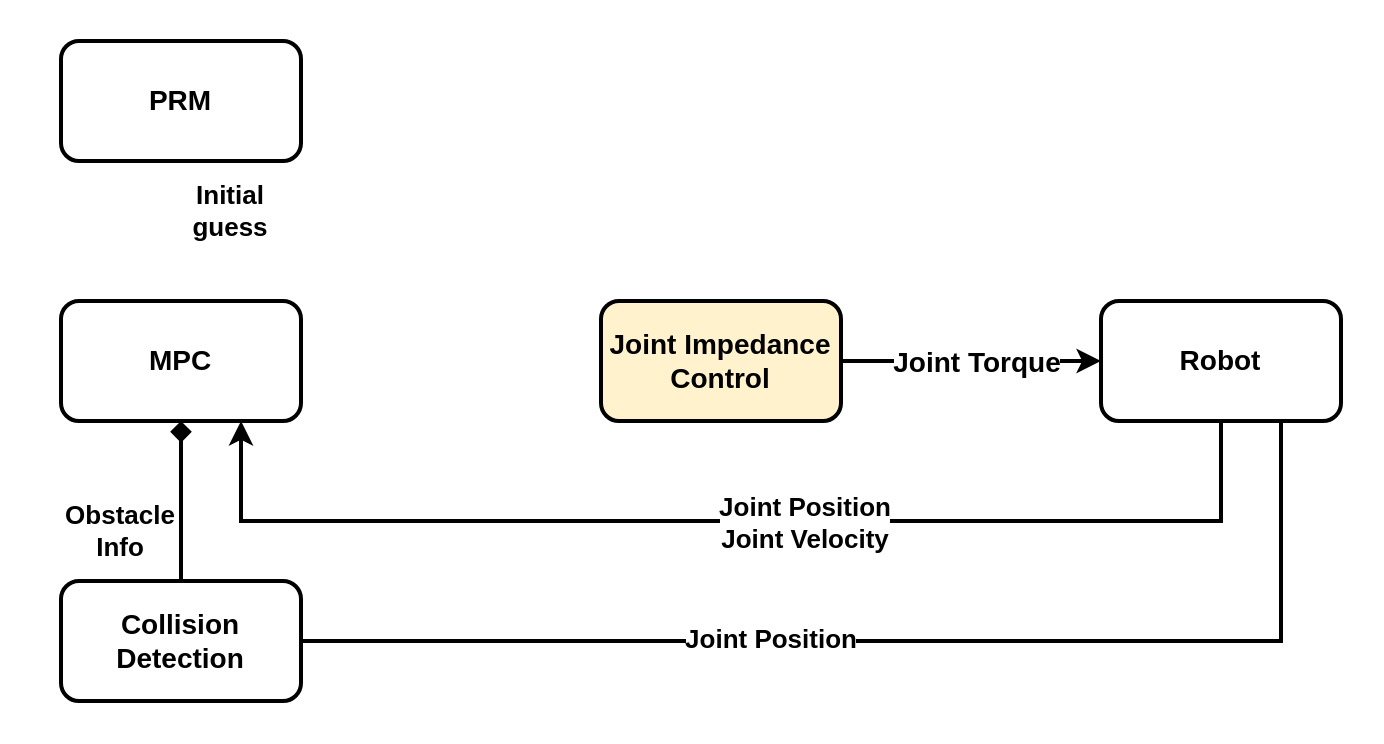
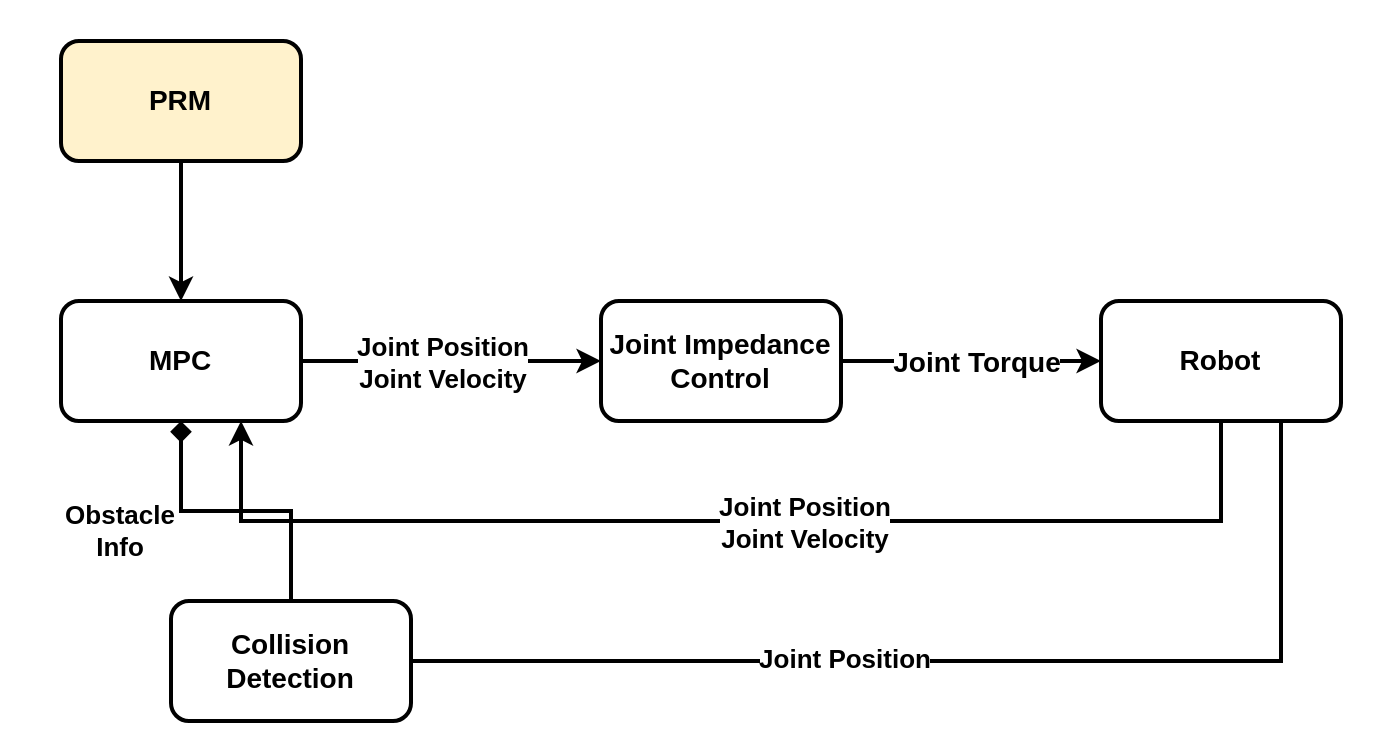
node "PRM": fillcolor #ffffff -> #fff2cc
node "Initial guess": removed
edge "PRM" -> "MPC": added
edge "MPC" -> "Joint Impedance Control": added, label "Joint Position Joint Velocity"
node "Joint Impedance Control": fillcolor #fff2cc -> #ffffff
node "Collision Detection": moved (181, 641) -> (291, 661)
